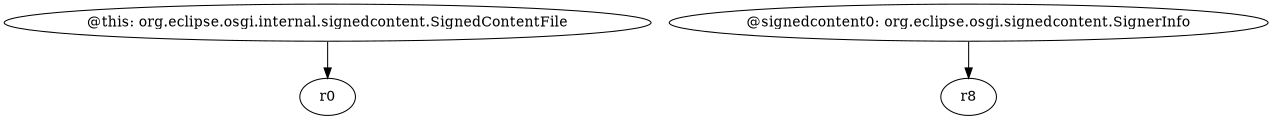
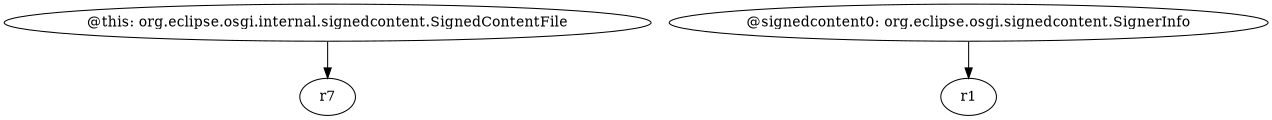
node "r0": label "r0" -> "r7"
node "r8": label "r8" -> "r1"
